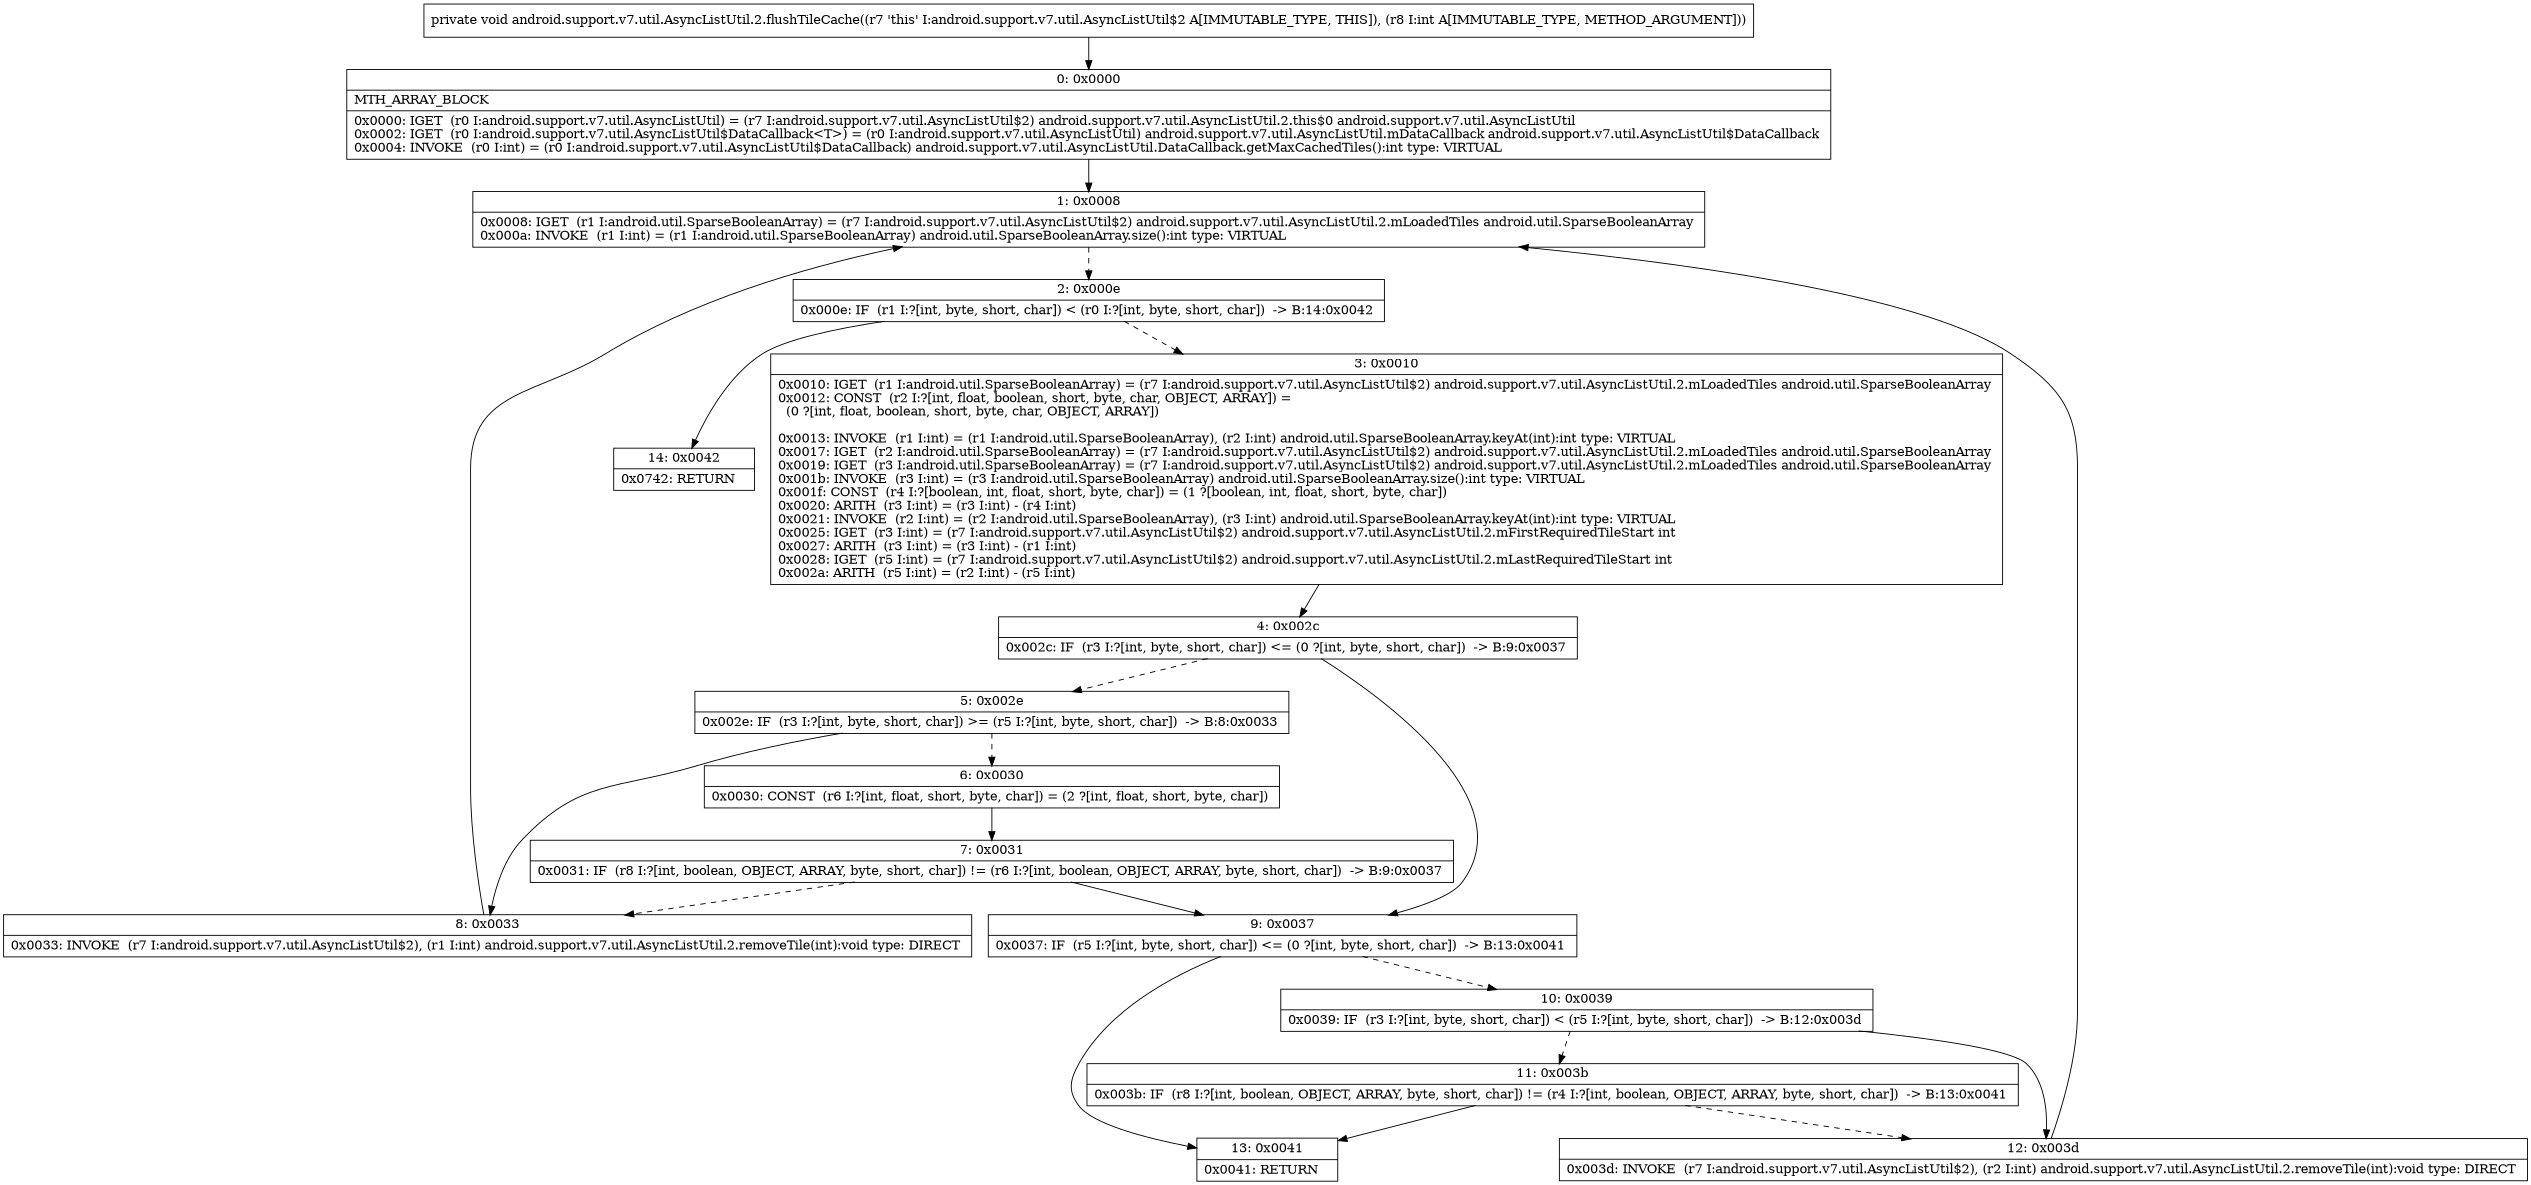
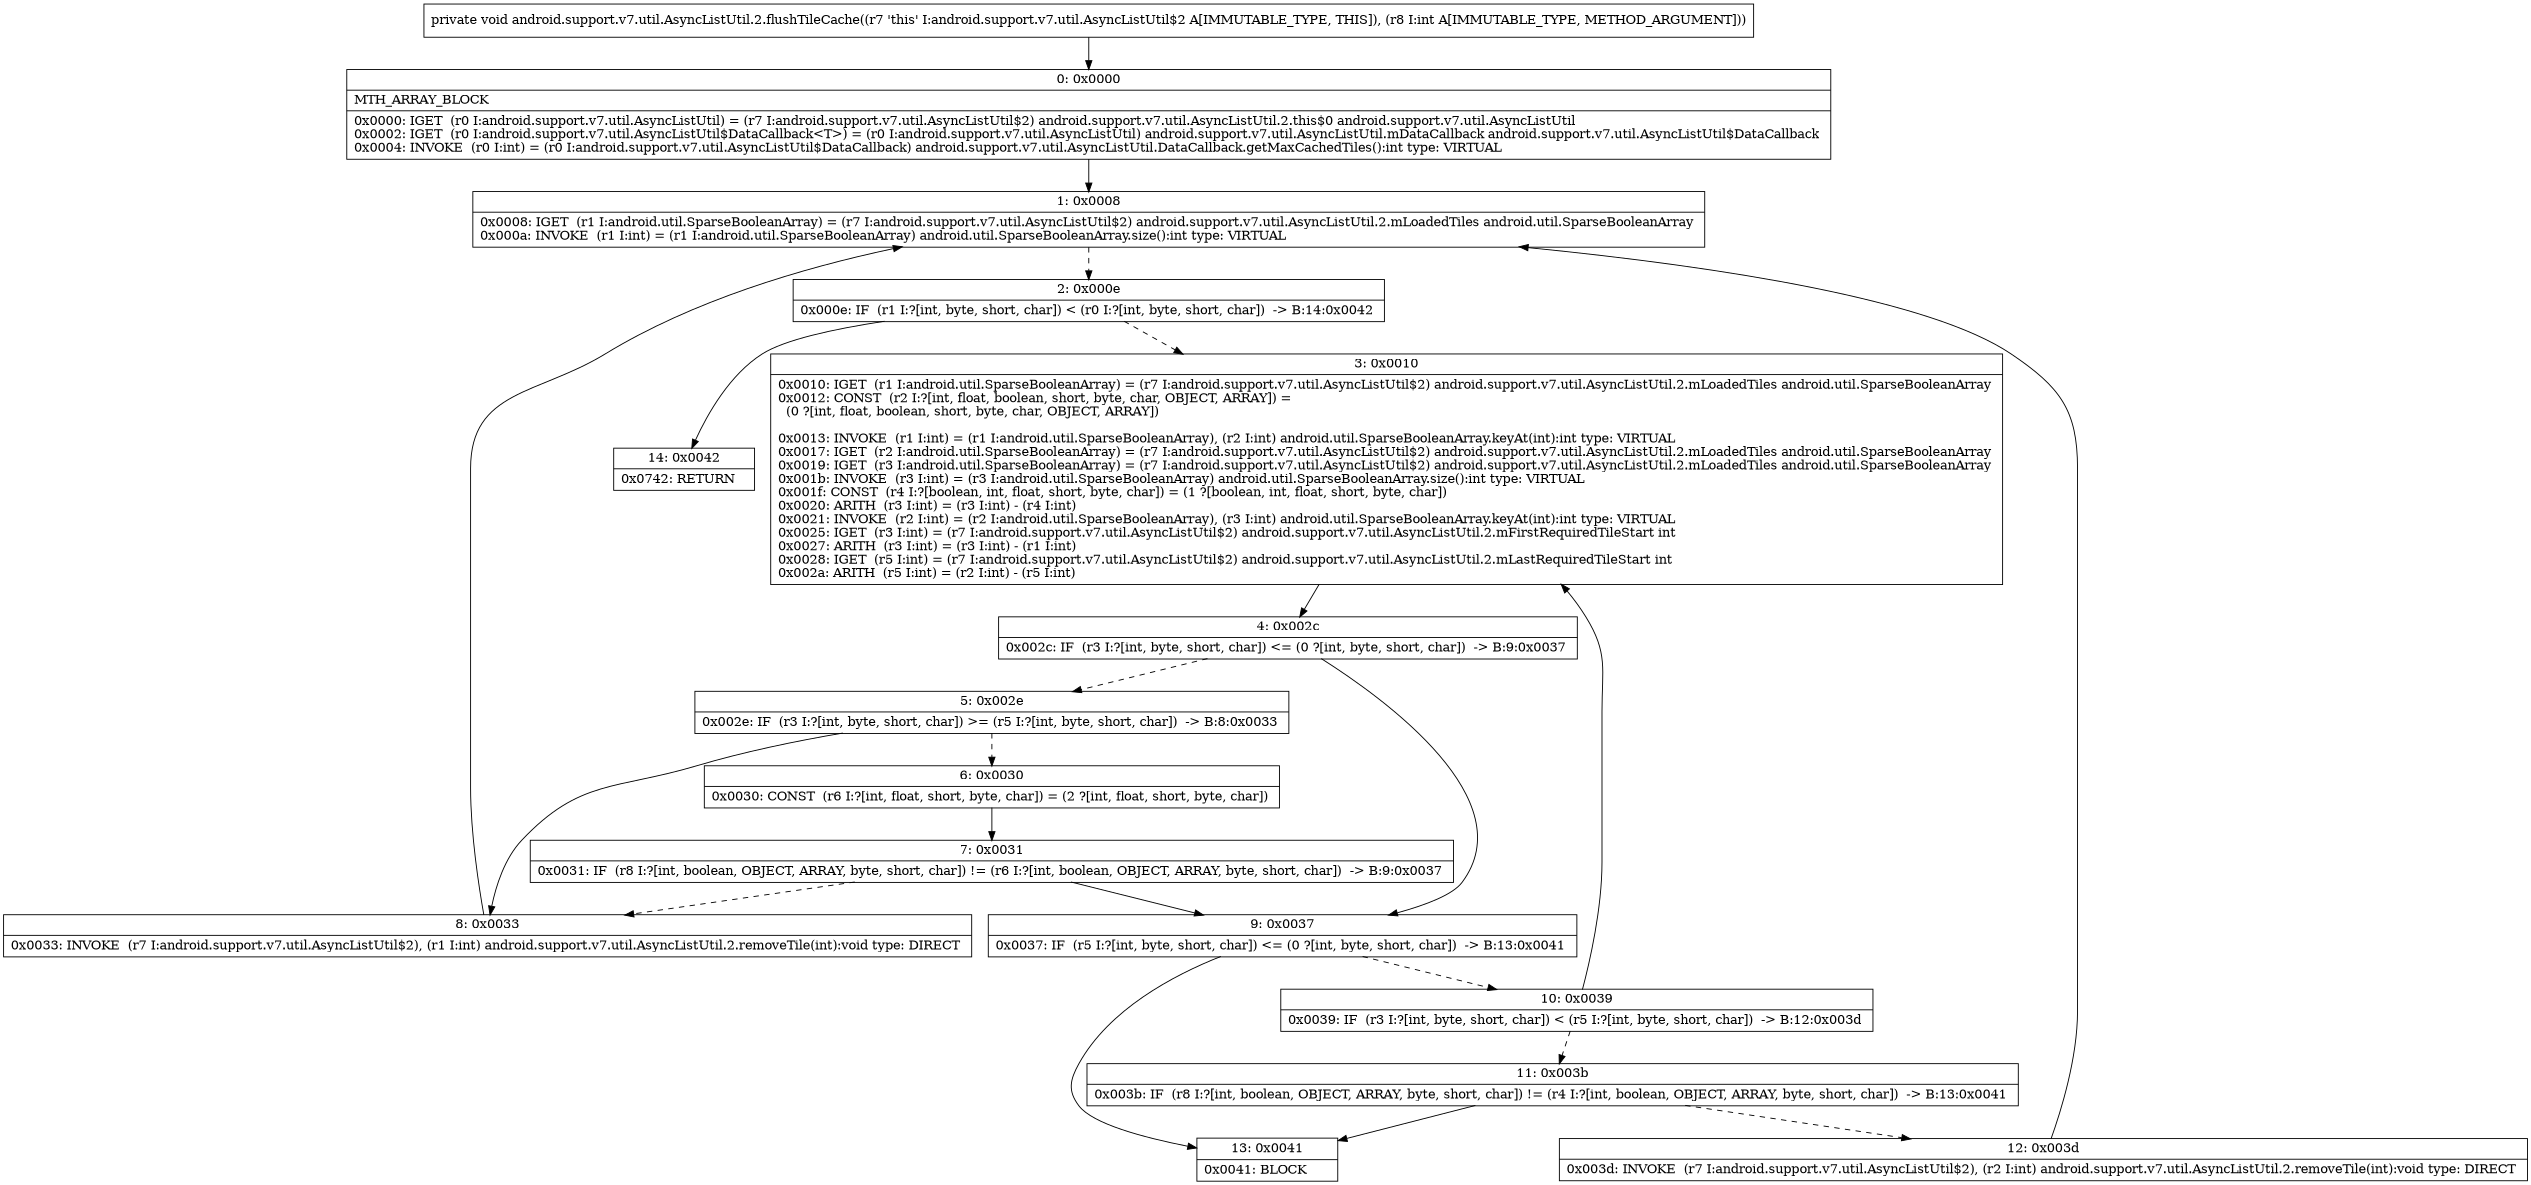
edge "10: 0x0039" -> "12: 0x003d": now "10: 0x0039" -> "3: 0x0010"
node "13: 0x0041": text "0x0041: RETURN" -> "0x0041: BLOCK"
